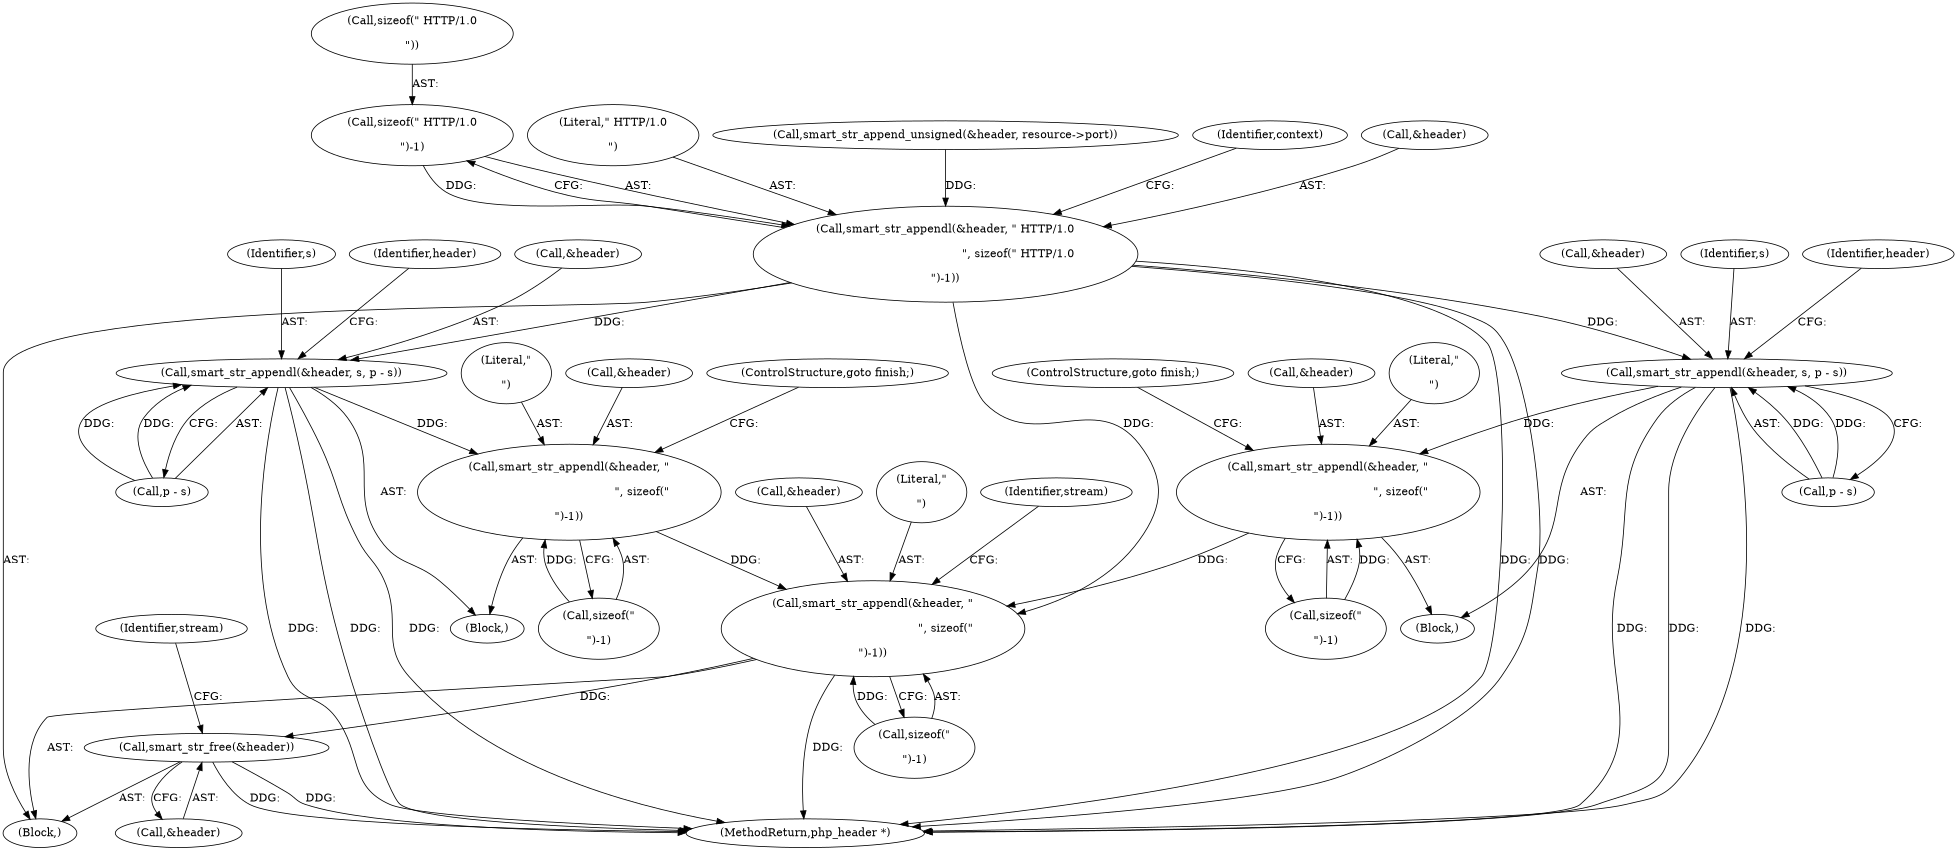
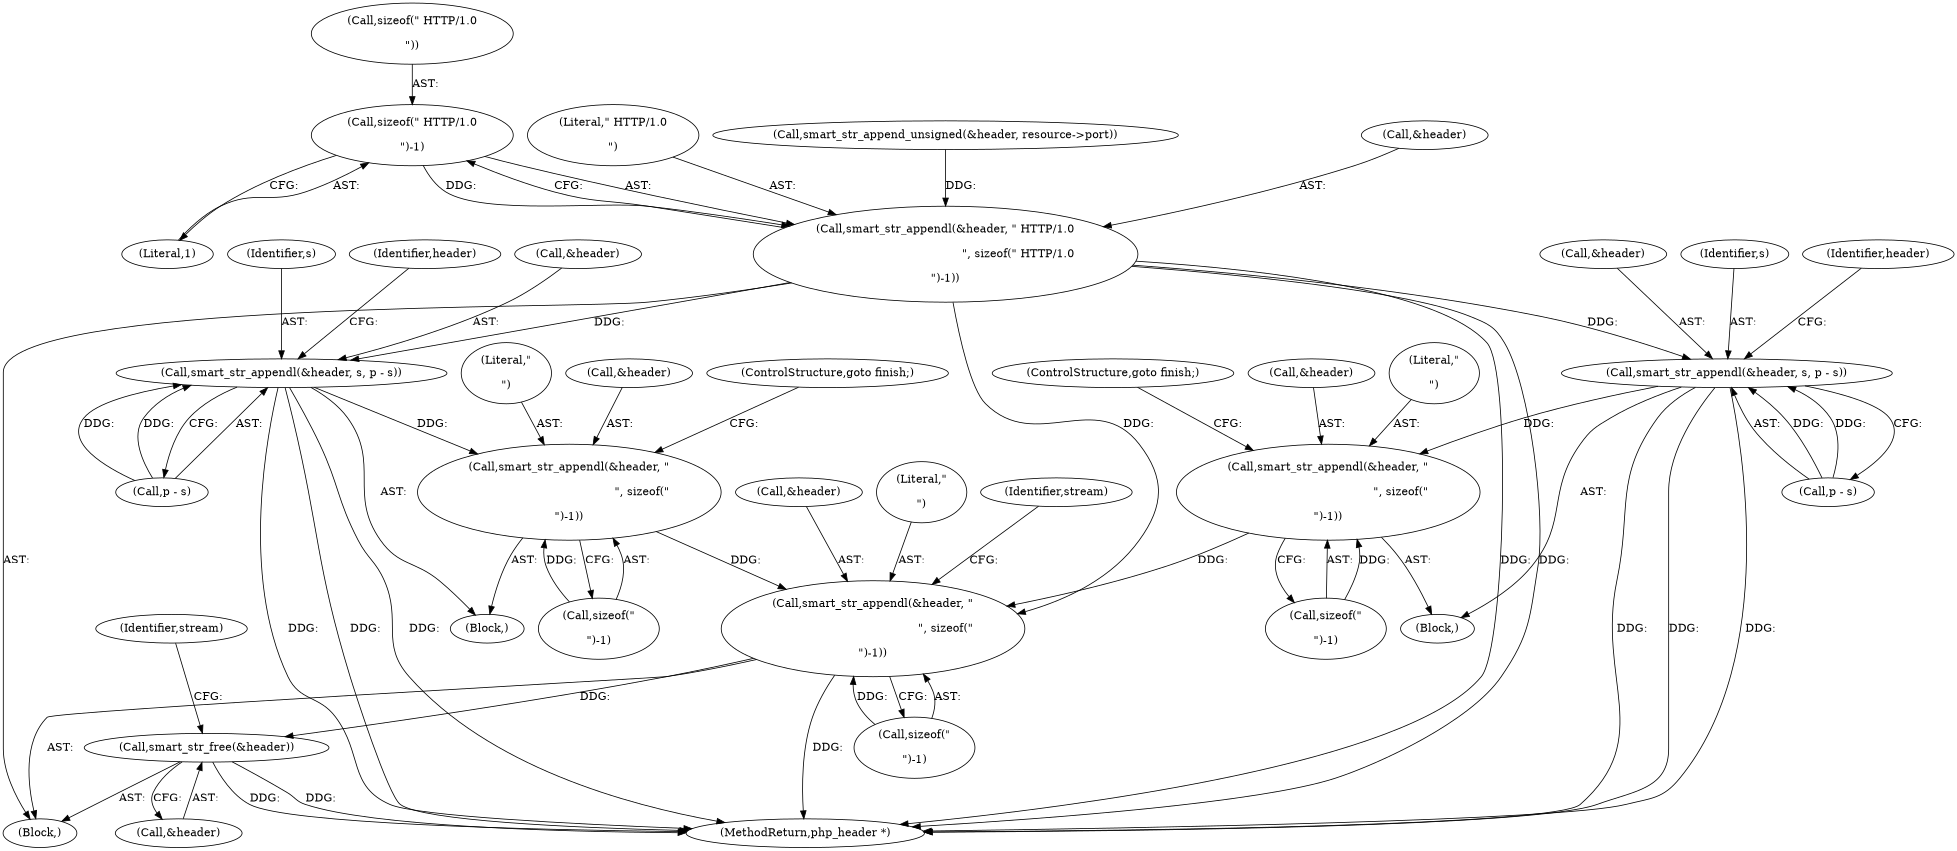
node "(Identifier,context)": removed
node "(Literal,1)": added
